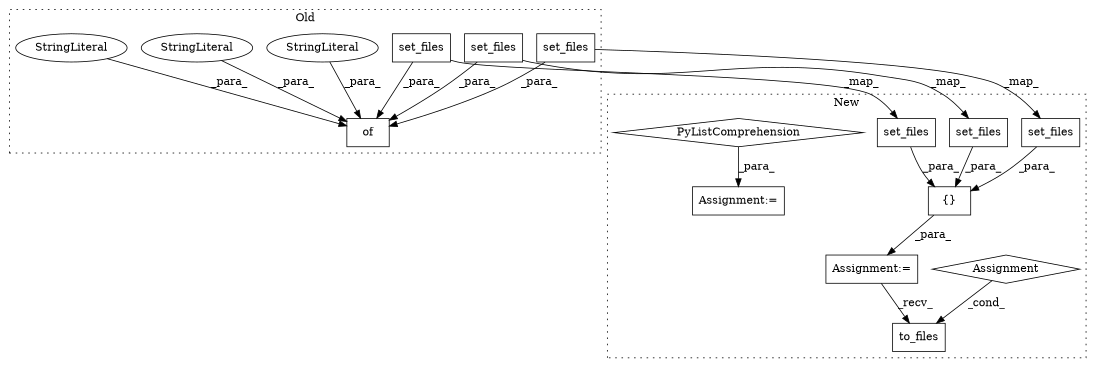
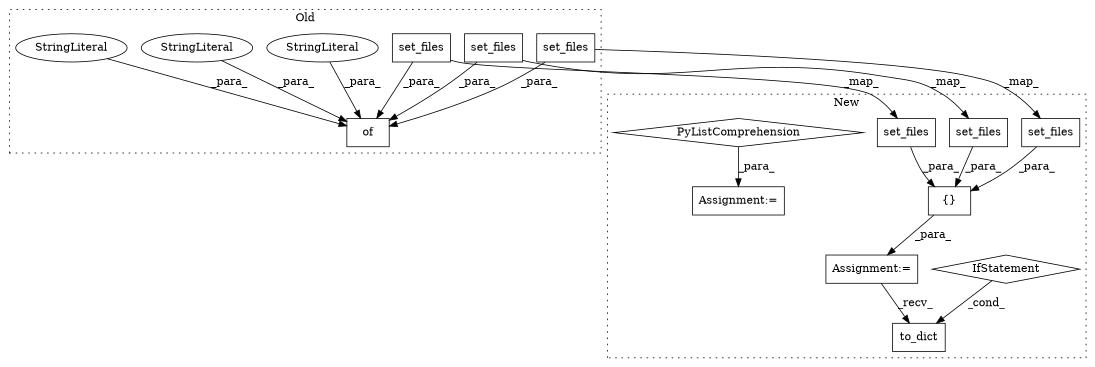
node "Assignment": label "Assignment" -> "IfStatement"
node "to_files": label "to_files" -> "to_dict"
